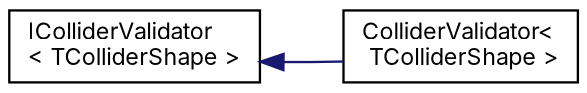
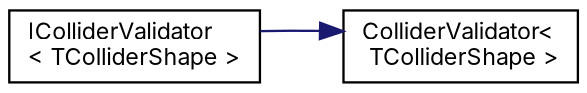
edge "ColliderValidator< TColliderShape >" -> "IColliderValidator < TColliderShape >": reversed
